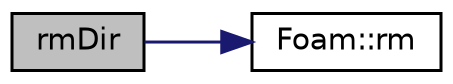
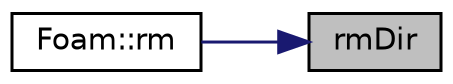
edge "rmDir" -> "Foam::rm": reversed
